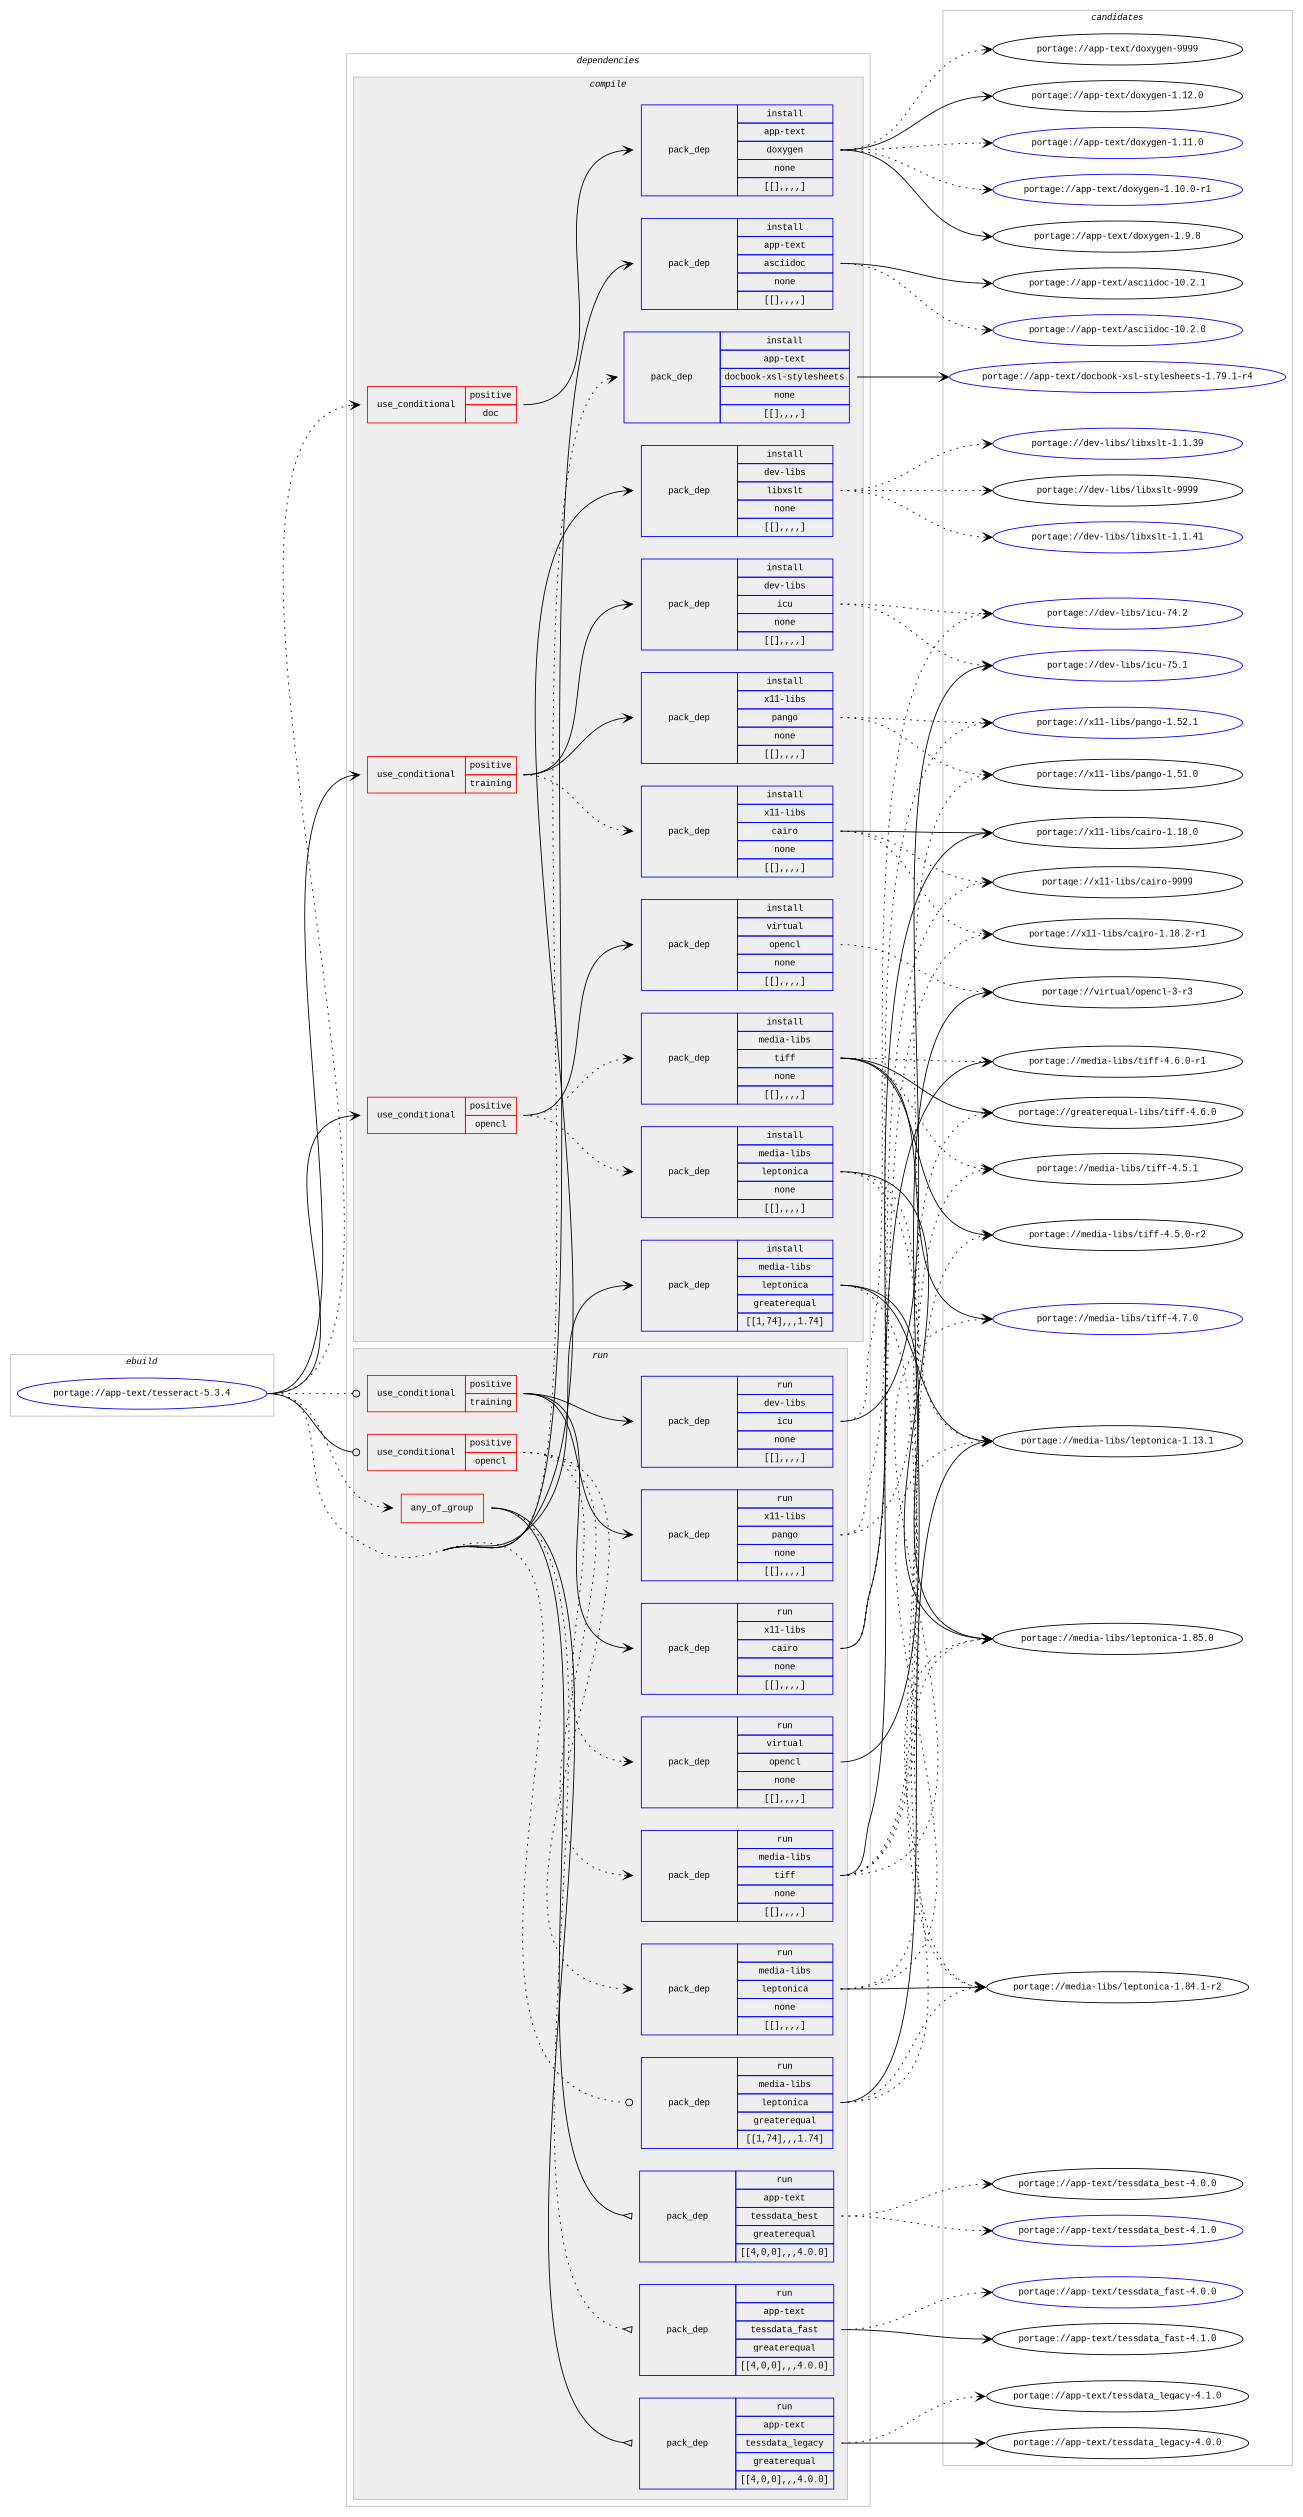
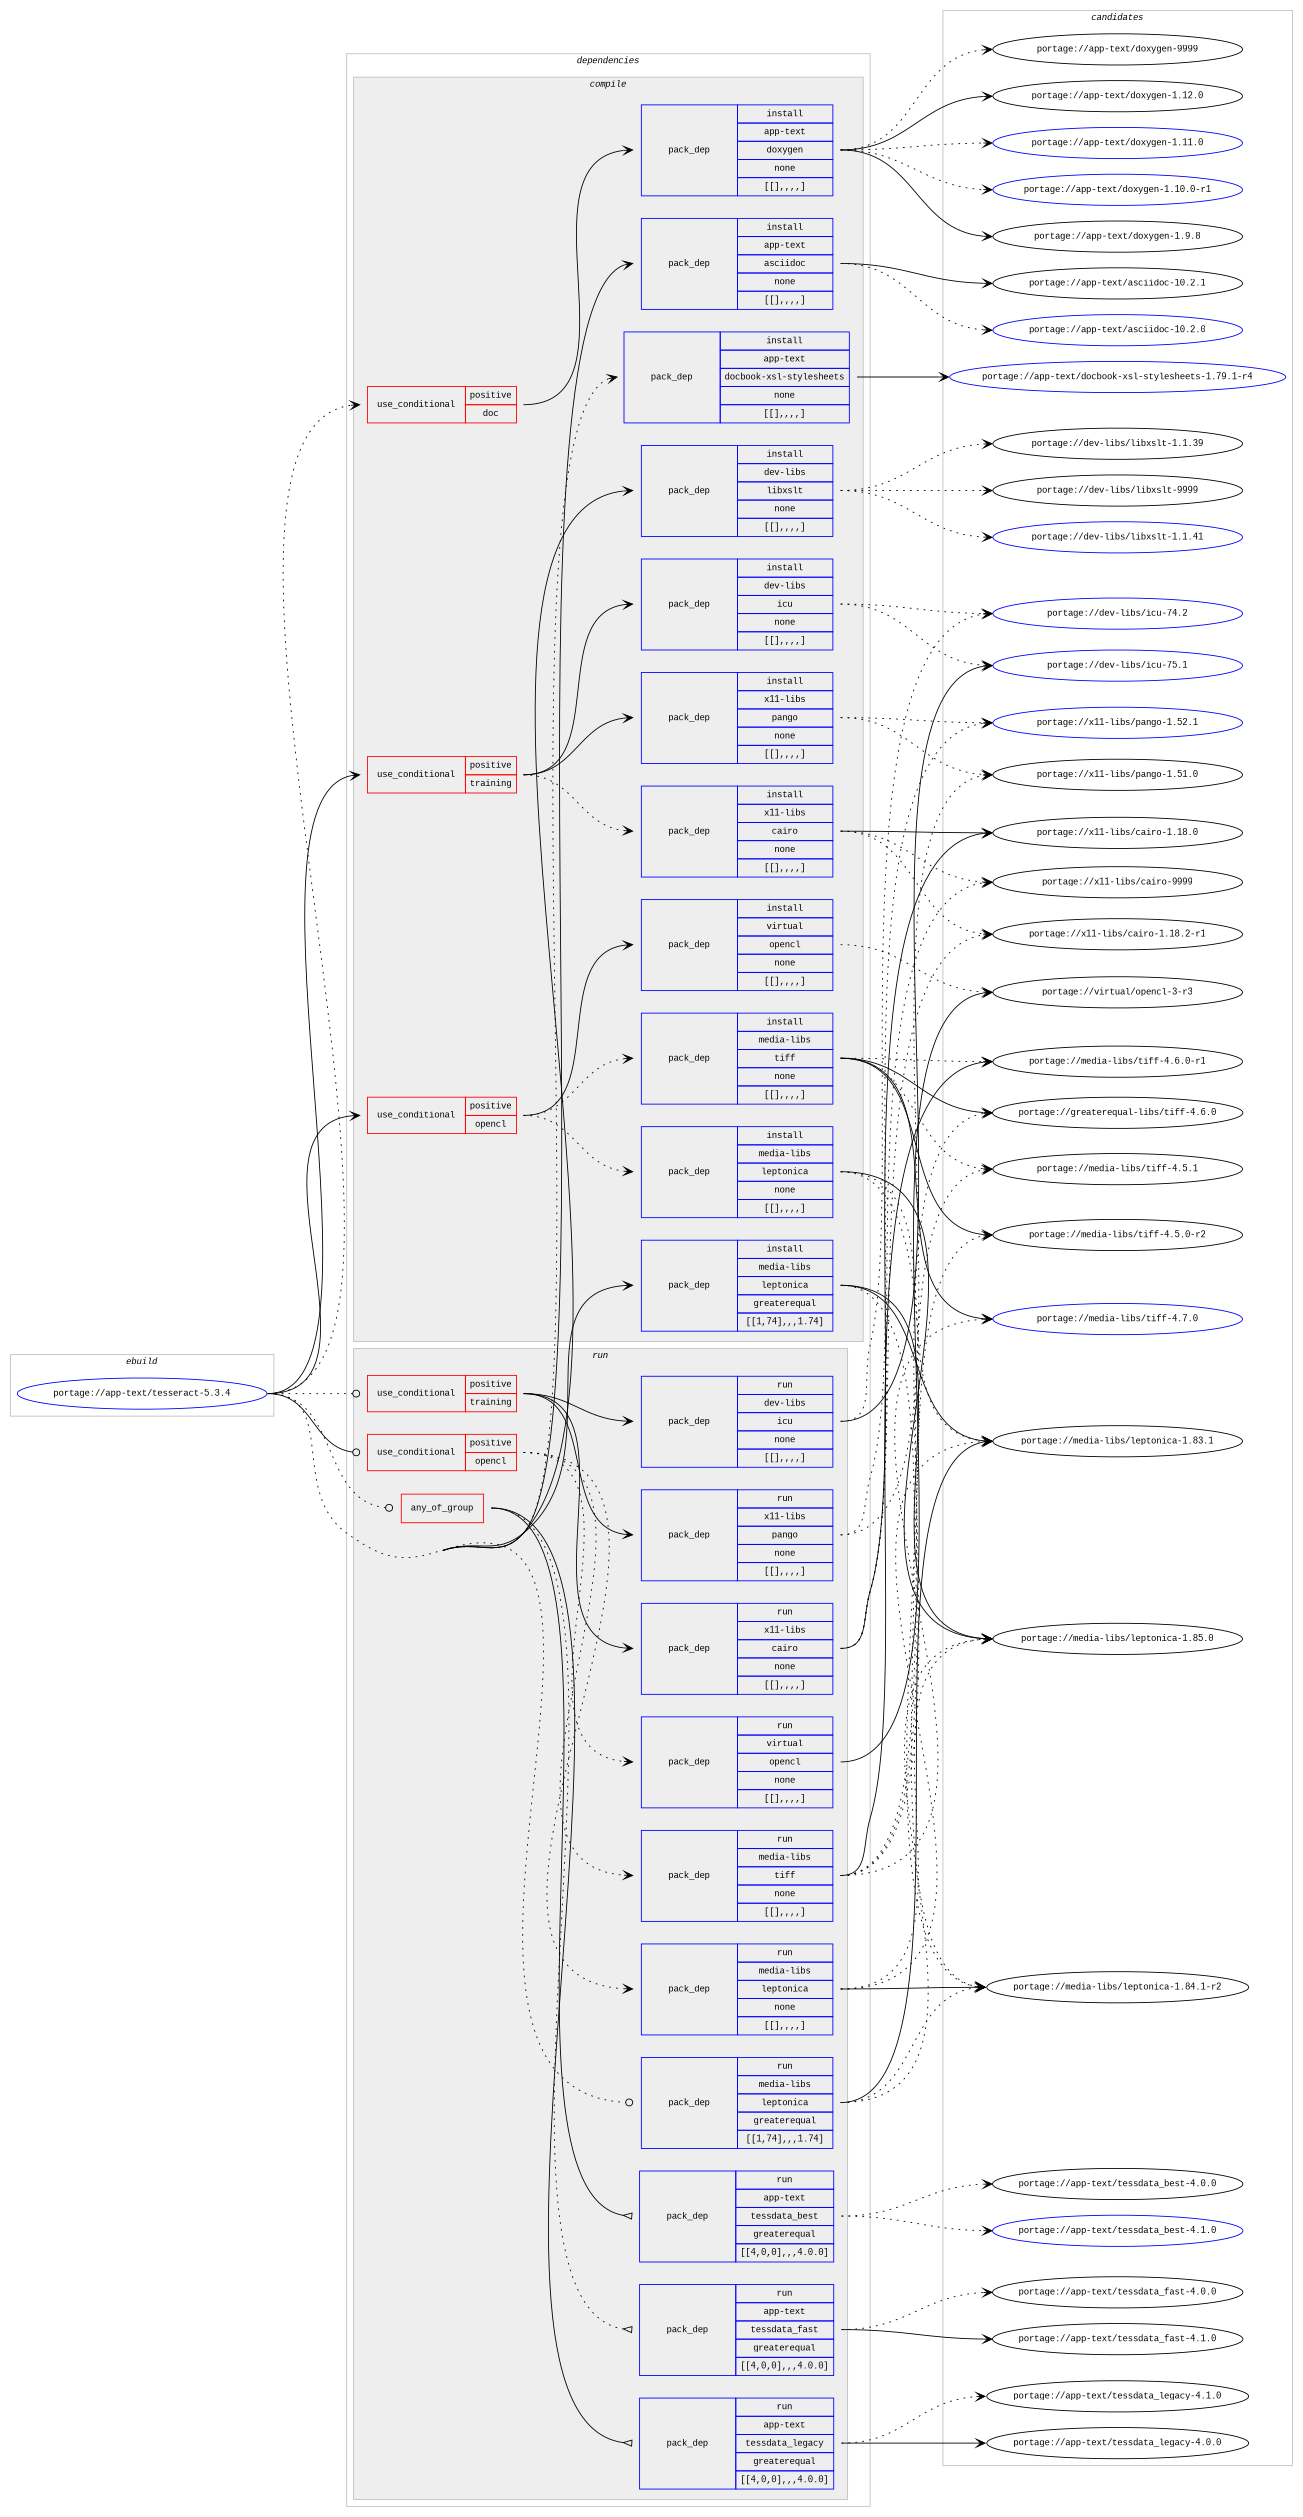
node "portage://dev-libs/libxslt-1.1.39": color blue -> black
node "portage://media-libs/leptonica-1.13.1": label "portage://media-libs/leptonica-1.13.1" -> "portage://media-libs/leptonica-1.83.1"
edge "portage://app-text/tesseract-5.3.4" -> "any_of_group": arrowhead vee -> odot
node "portage://app-text/tessdata_fast-4.0.0": color blue -> black
